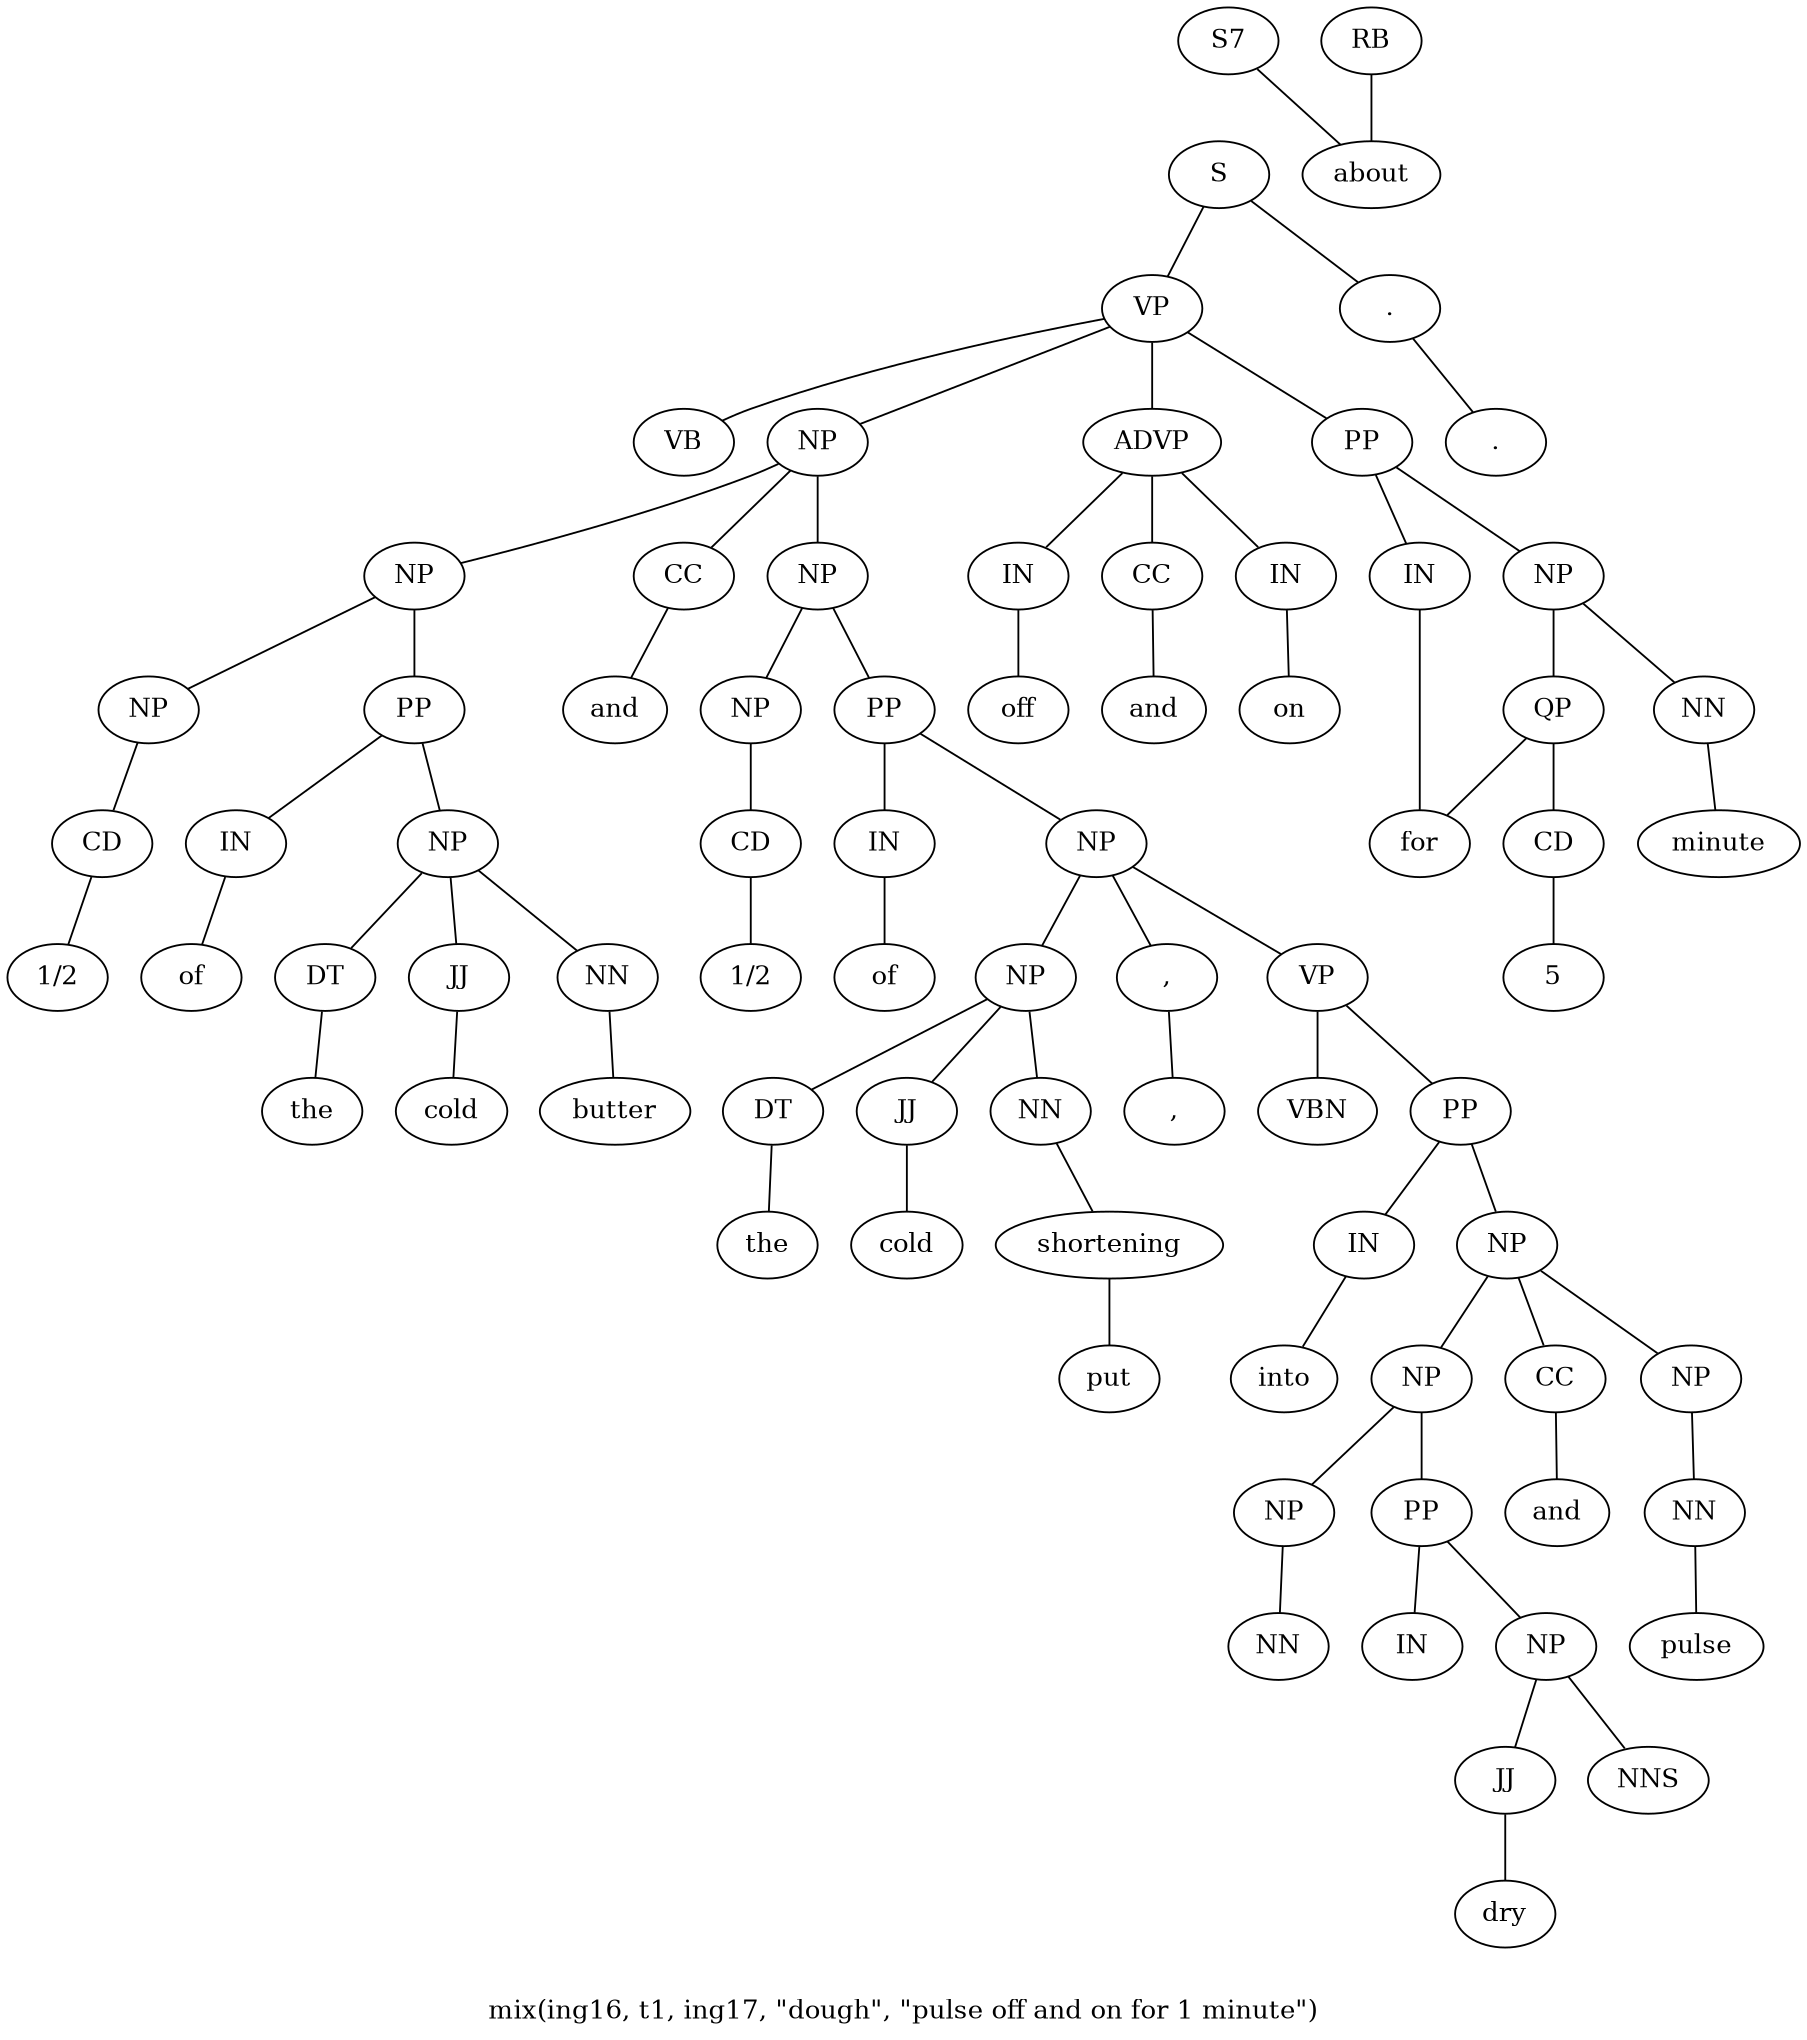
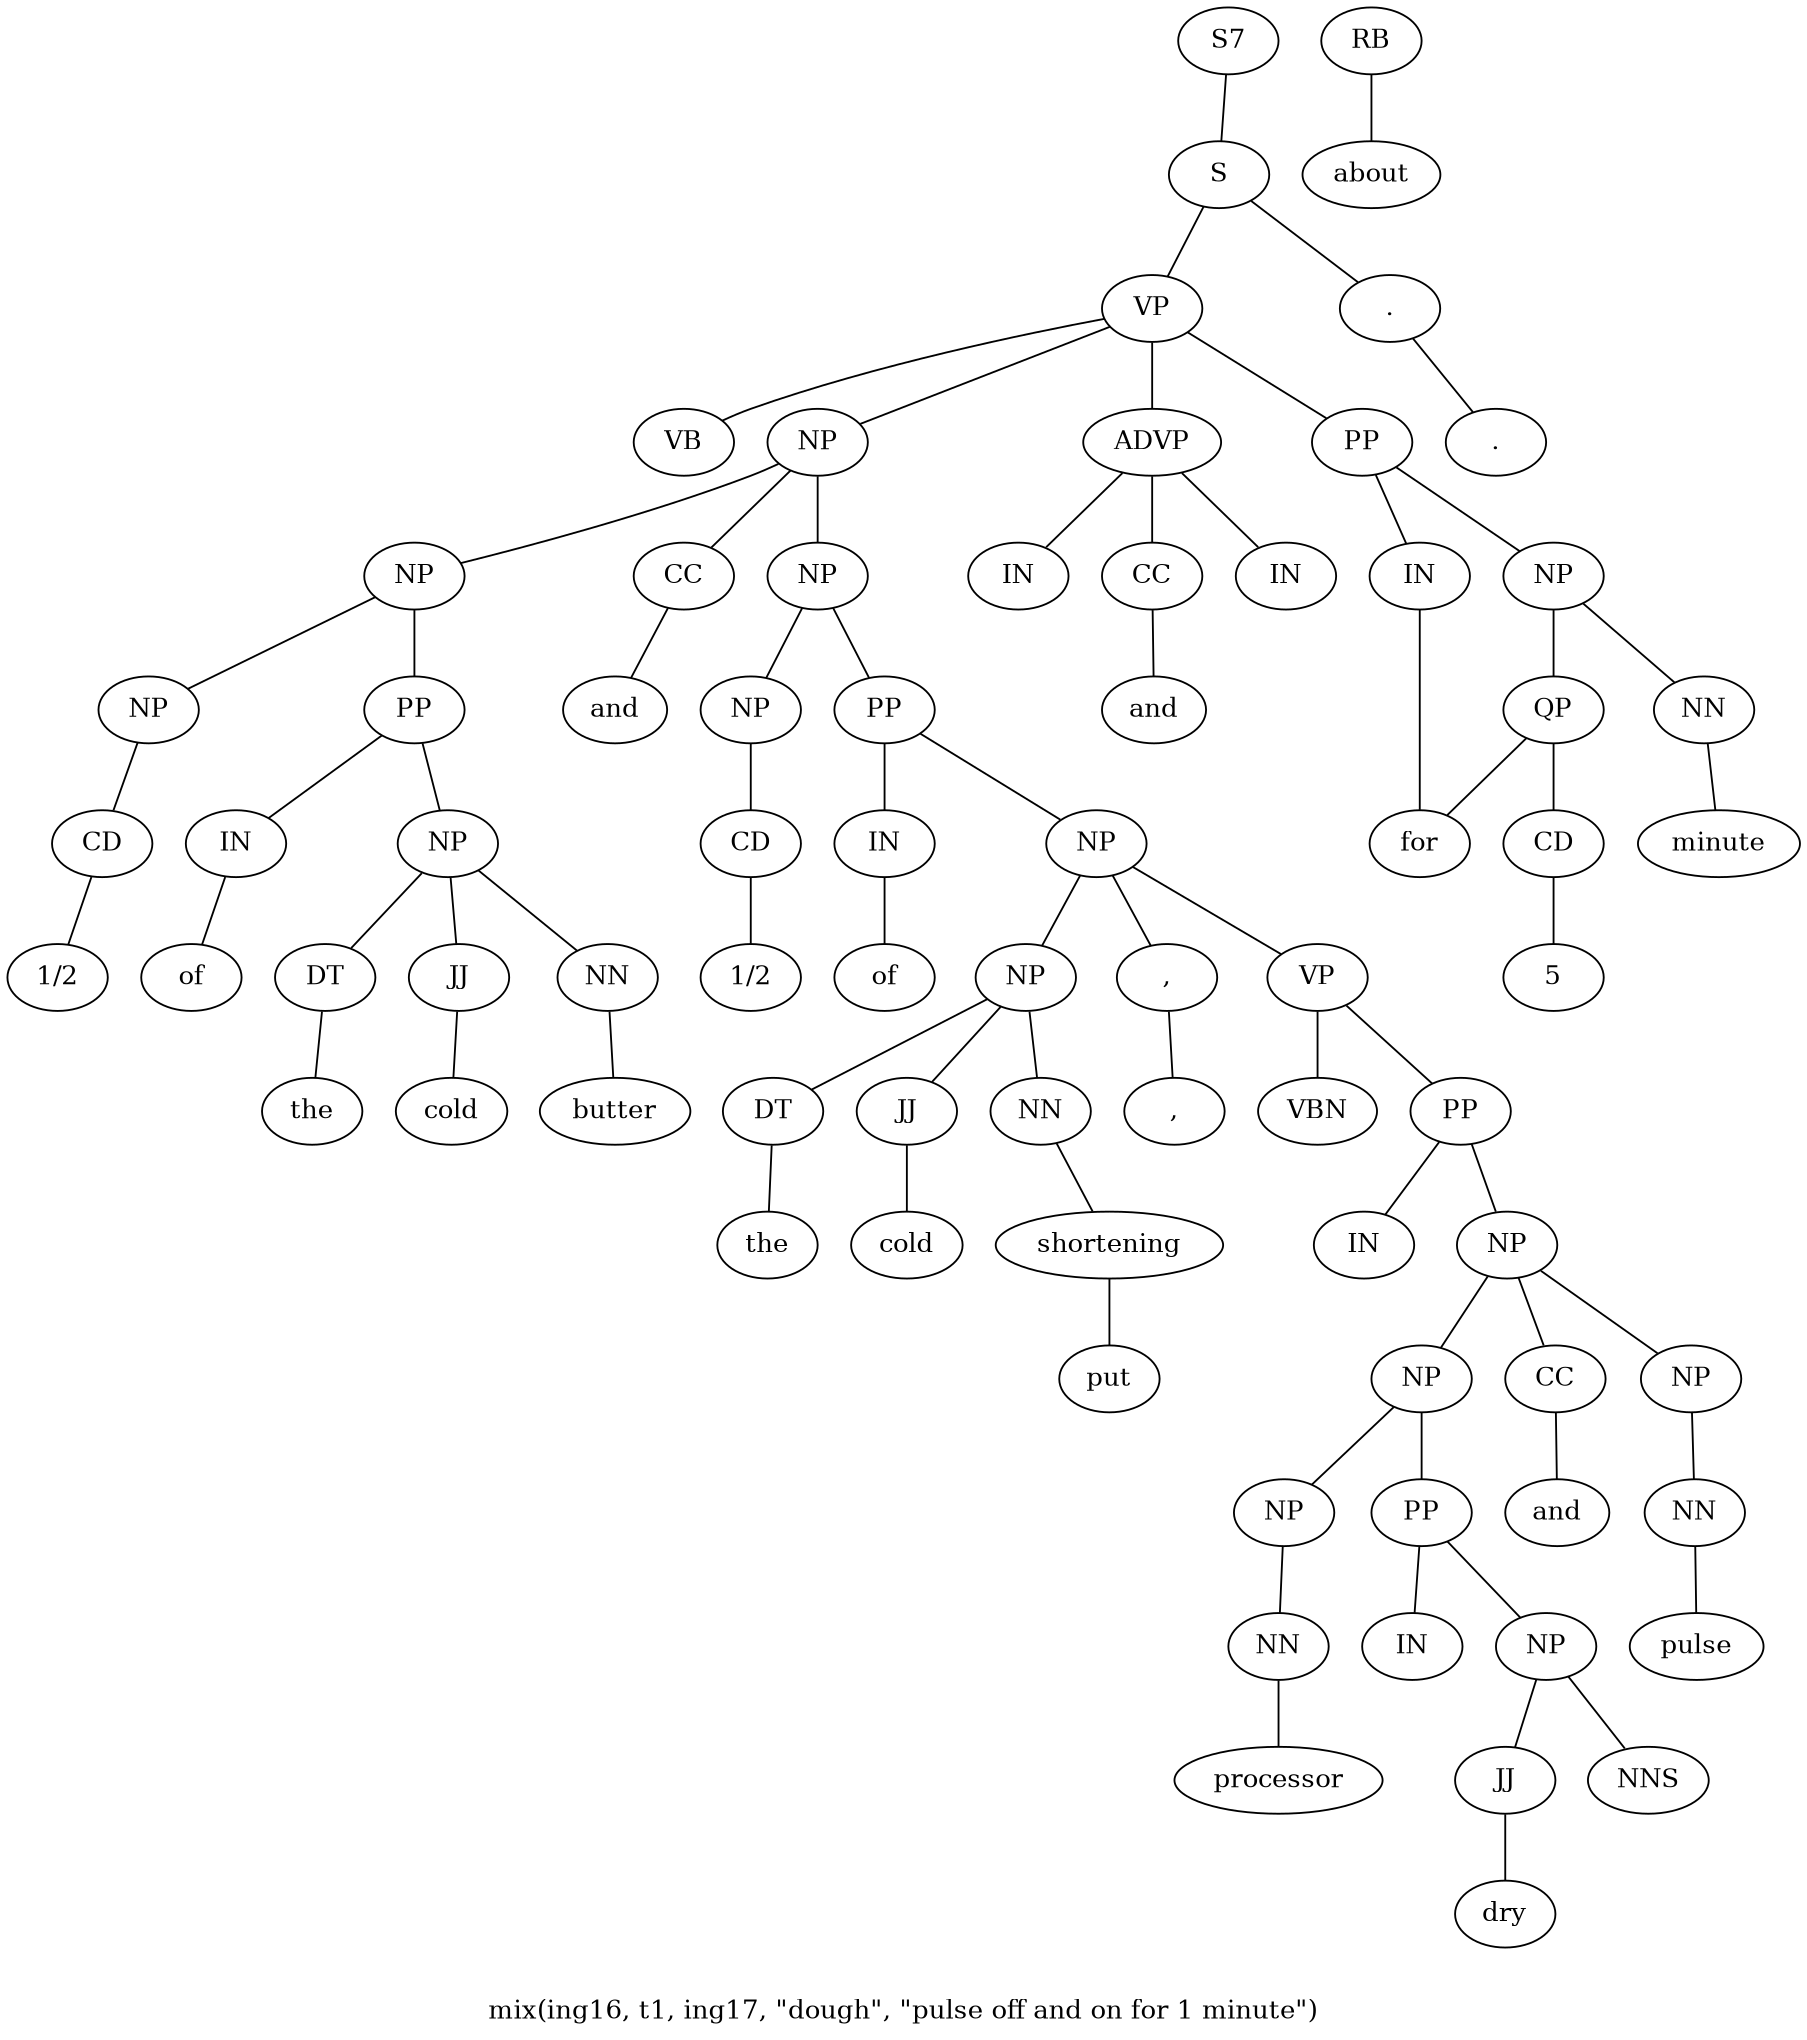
edge "S7" -- "about": now "S7" -- "S"
node "off": removed
node "on": removed
node "into": removed
node "processor": added
